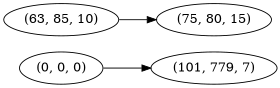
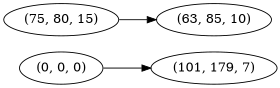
edge "(63, 85, 10)" -> "(75, 80, 15)": reversed
node "(101, 779, 7)": label "(101, 779, 7)" -> "(101, 179, 7)"
